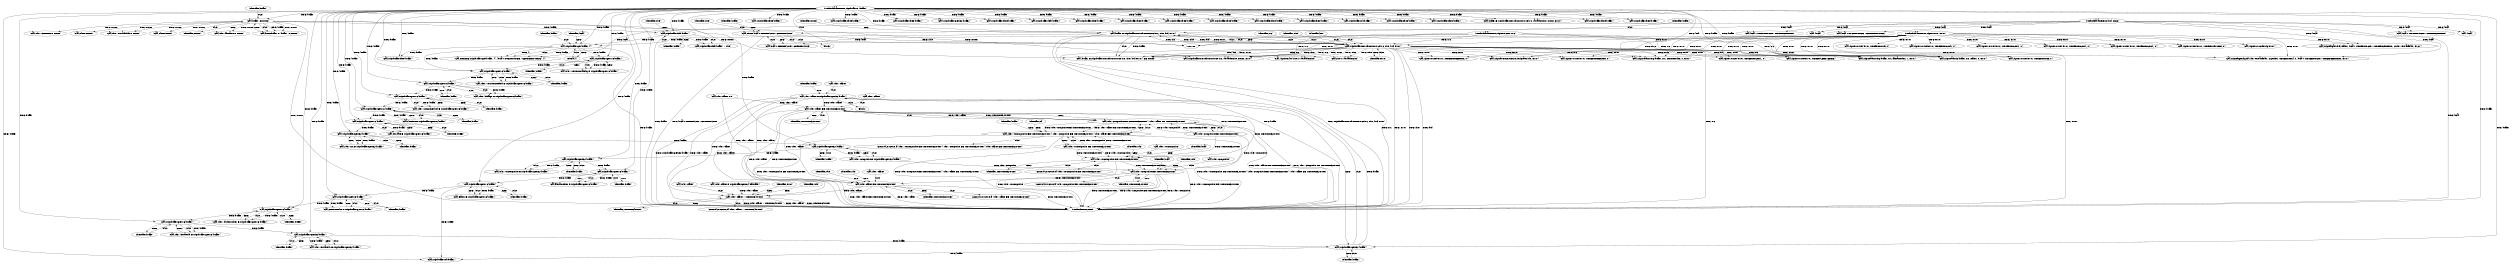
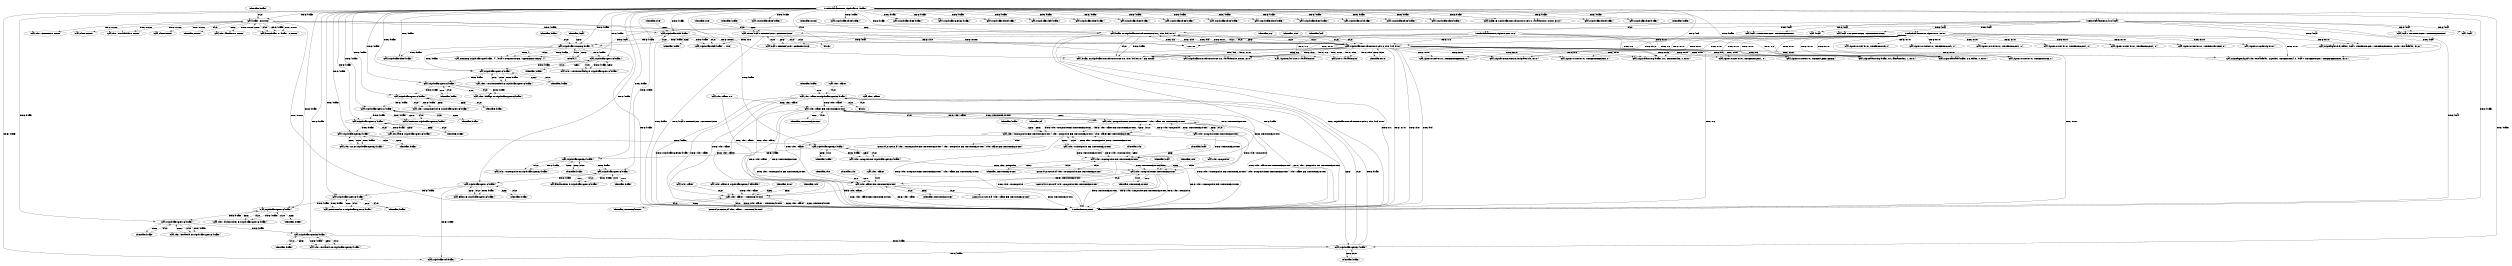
edge "(MethodParameterIn,zip_buffer_t *buffer)" -> "(Call,_zip_read_string(buffer, src, filename_len, 1, error))": removed, label "DDG: buffer"
node "(MethodParameterIn,bool comp)": label "(MethodParameterIn,bool comp)" -> "(MethodParameterIn,bool local)"
node "(Identifier,len)": label "(Identifier,len)" -> "(Identifier,buf)"
edge "(Call,size = local ? LENTRYSIZE : CDENTRYSIZE)" -> "(Call,_zip_buffer_left(buffer) < size)": added, label "DDG: size"
node "(Call,_zip_buffer_get(buffer, 4))": label "(Call,_zip_buffer_get(buffer, 4))" -> "(Call,_zip_buffer_uncomp(buffer, 4))"
edge "(MethodParameterIn,zip_source_t *src)" -> "(Call,_zip_read_string(buffer, src, comment_len, 0, error))": added, label "DDG: src"
node "(Call,_zip_read_zip(buffer, src, ef_len, 0, error))": label "(Call,_zip_read_zip(buffer, src, ef_len, 0, error))" -> "(Call,_zip_read_data(buffer, src, ef_len, 0, error))"
node "(Call,zde->uncomp_size)": removed
